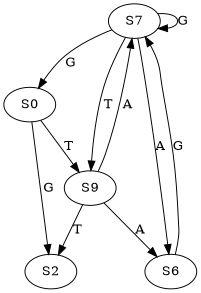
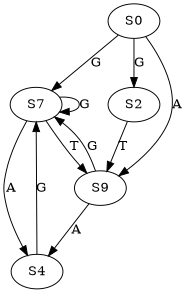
edge "S7" -> "S0": reversed
edge "S9" -> "S7": label "A" -> "G"
edge "S0" -> "S9": label "T" -> "A"
edge "S9" -> "S2": reversed
node "S6": label "S6" -> "S4"
